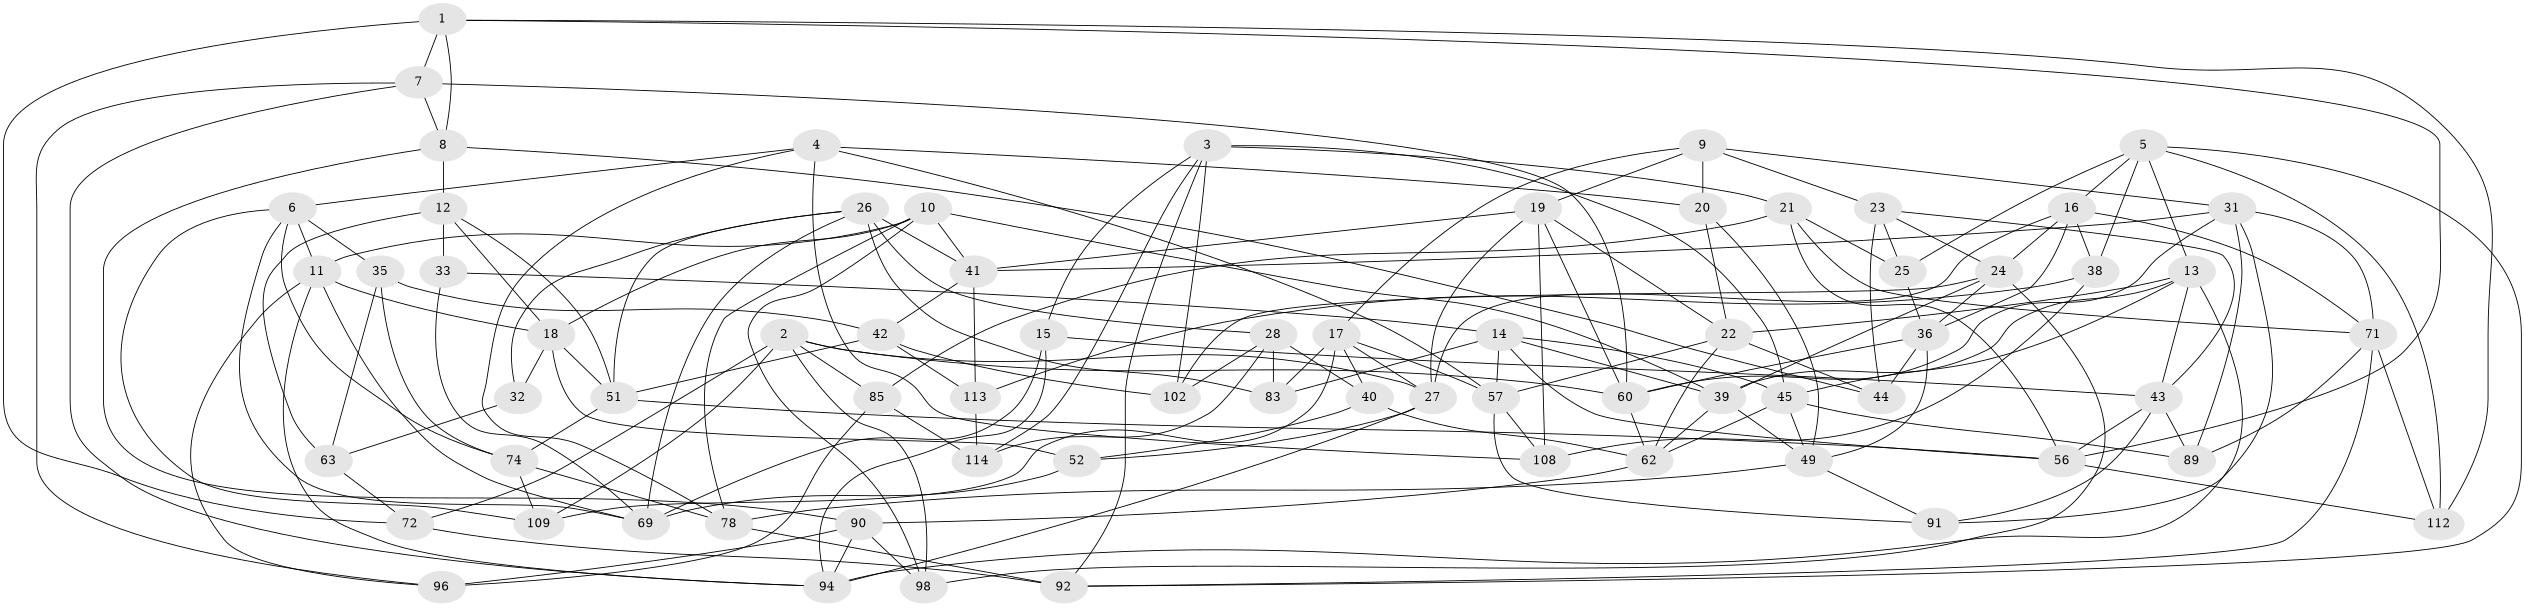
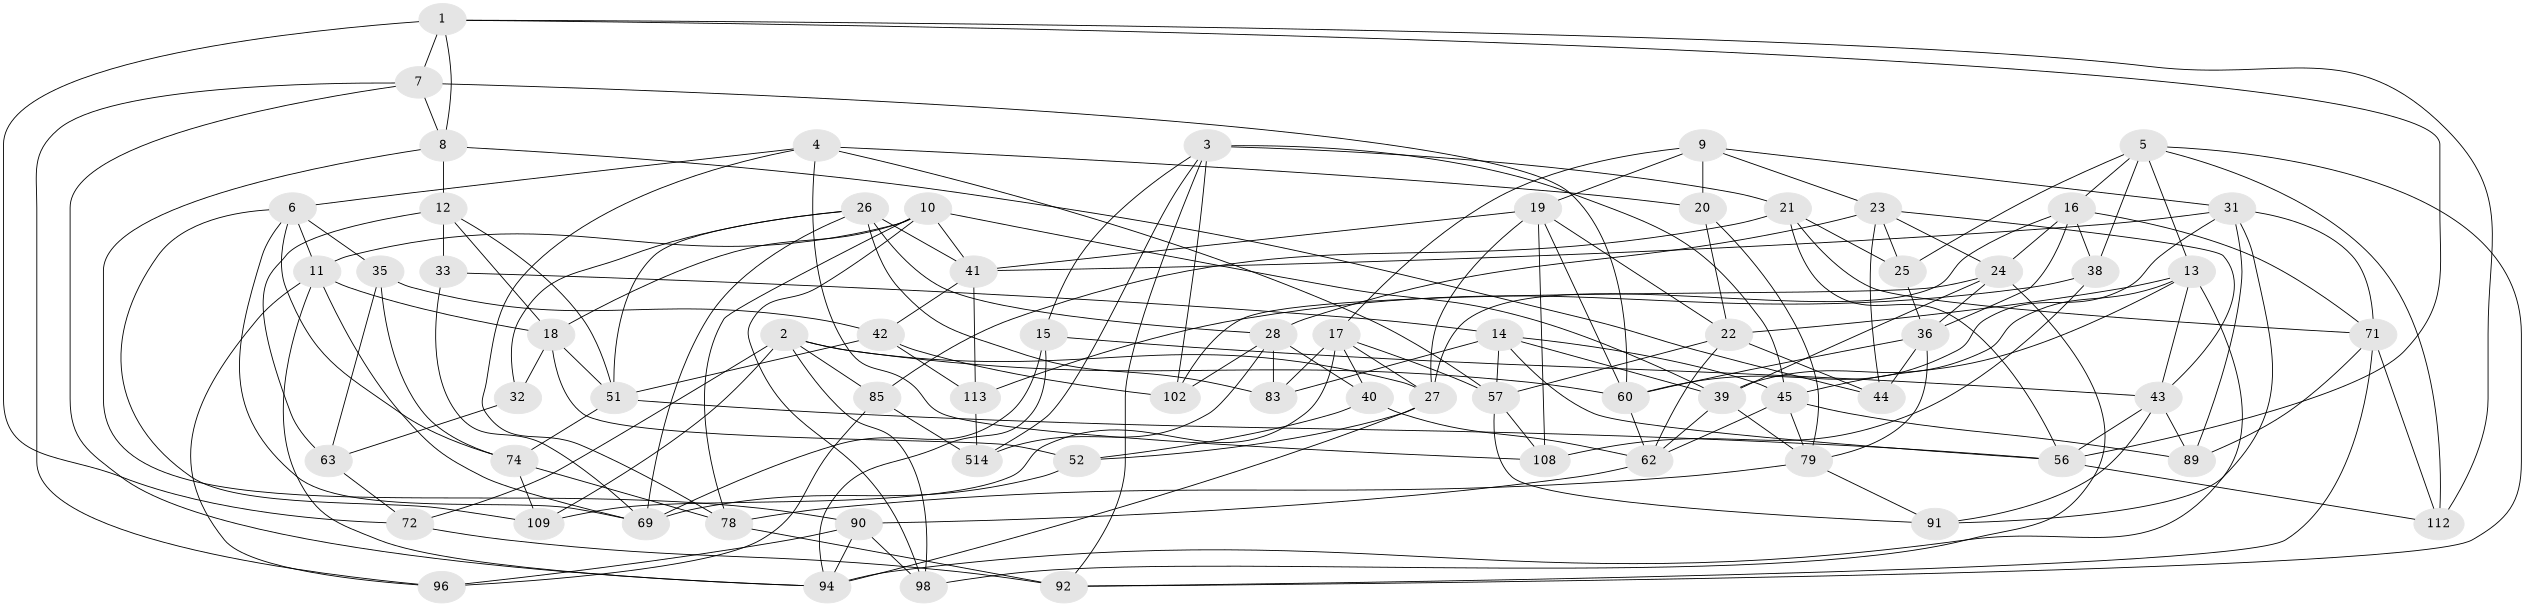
edge "23" -- "28": added
node "114": label "114" -> "514"
node "49": label "49" -> "79"
